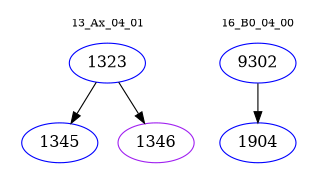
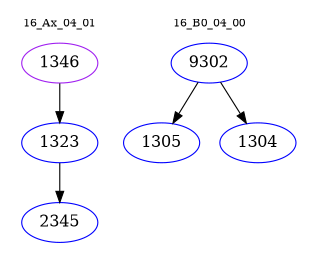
cluster "13_Ax_04_01": label "13_Ax_04_01" -> "16_Ax_04_01"
edge "1323" -> "1346": reversed
node "1345": label "1345" -> "2345"
node "1305": added
node "1904": label "1904" -> "1304"
